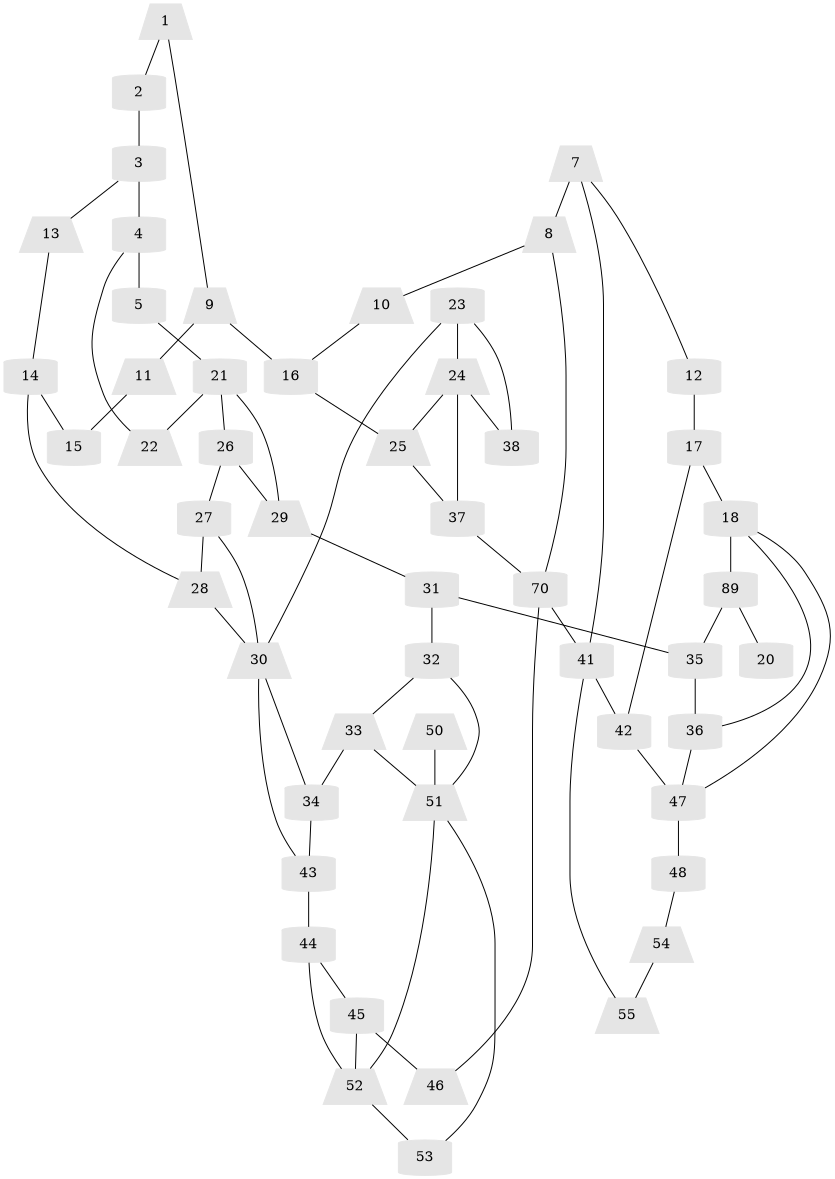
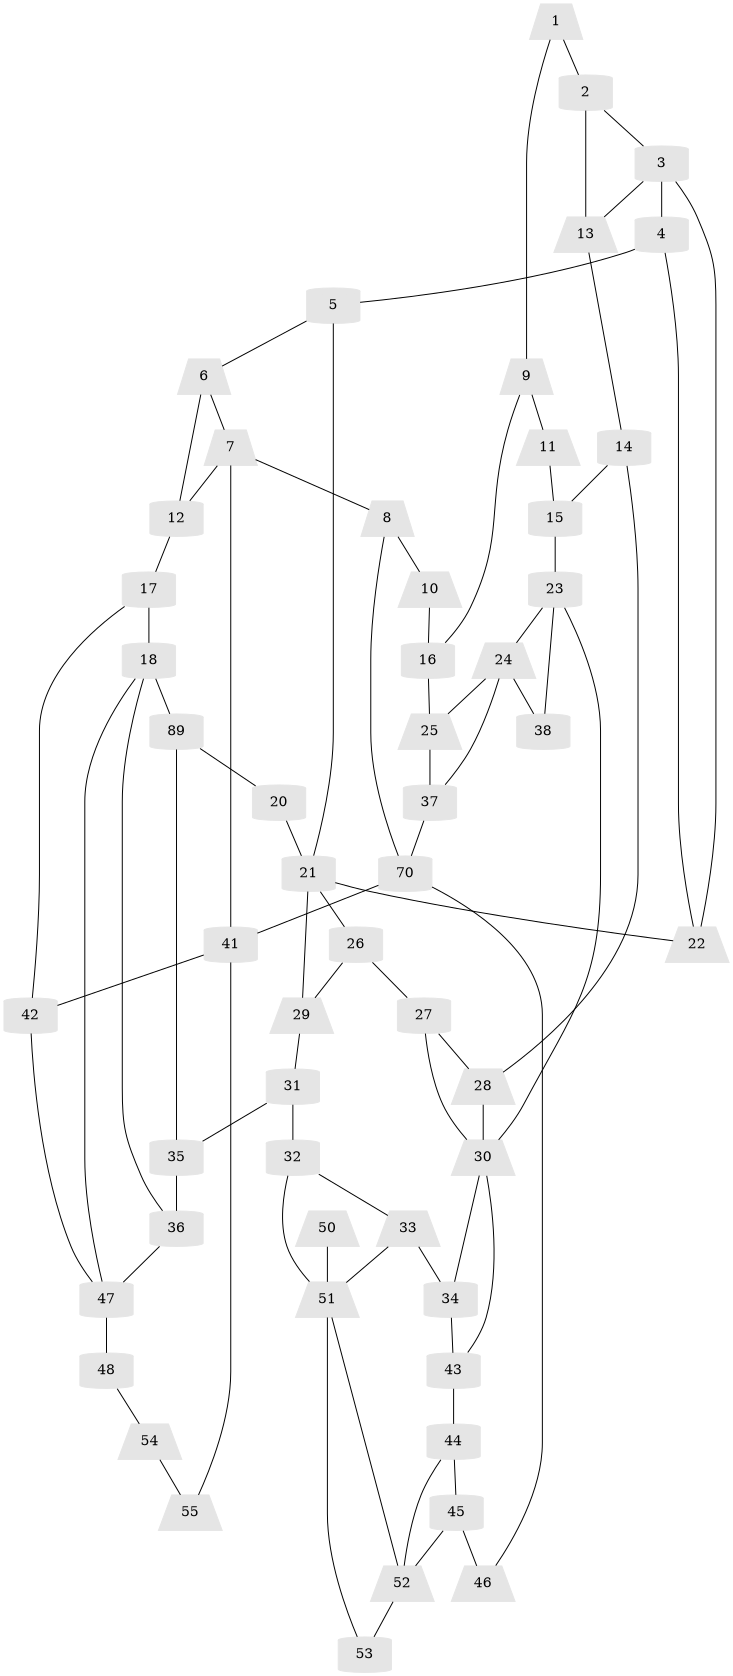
edge "2" -- "13": added
node "6": added
edge "3" -- "22": added
edge "15" -- "23": added
edge "20" -- "21": added
